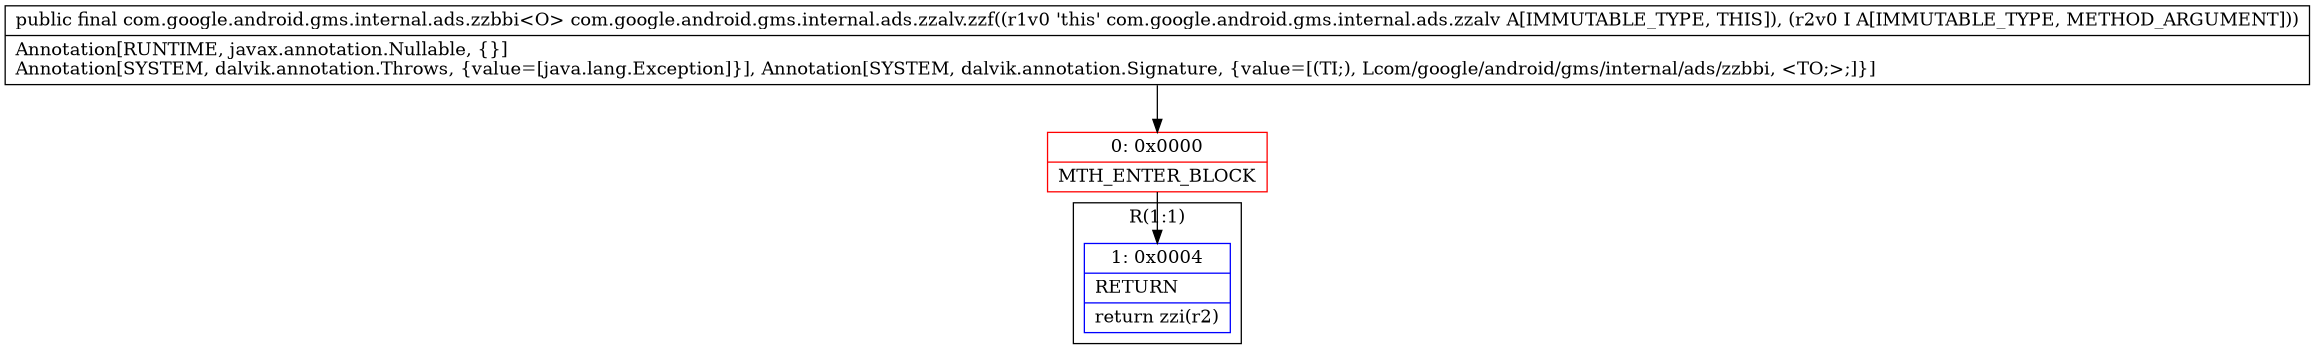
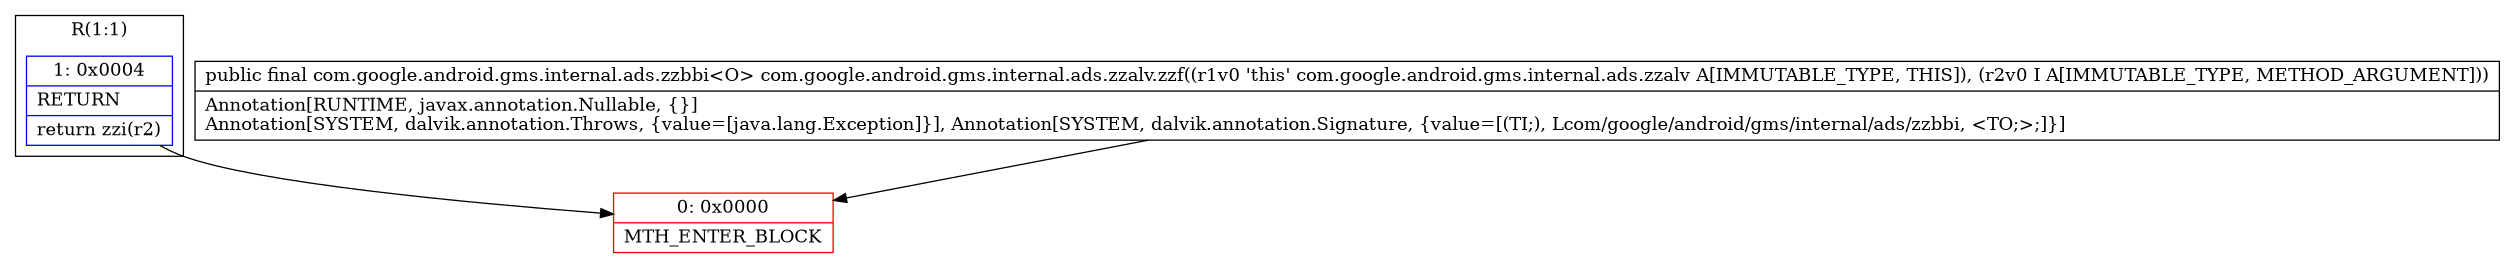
edge "0: 0x0000" -> "1: 0x0004": reversed
